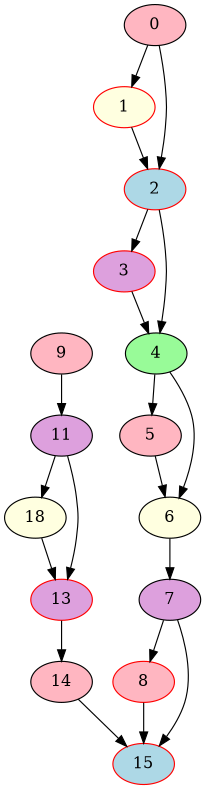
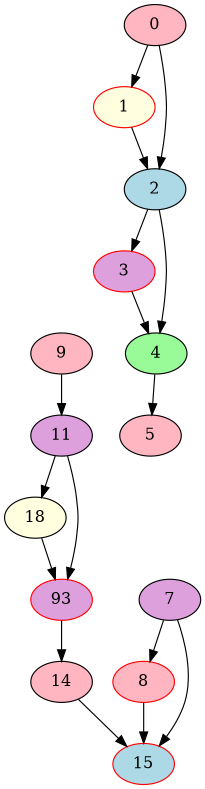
node "2": color red -> black
node "6": removed
node "13": label "13" -> "93"
